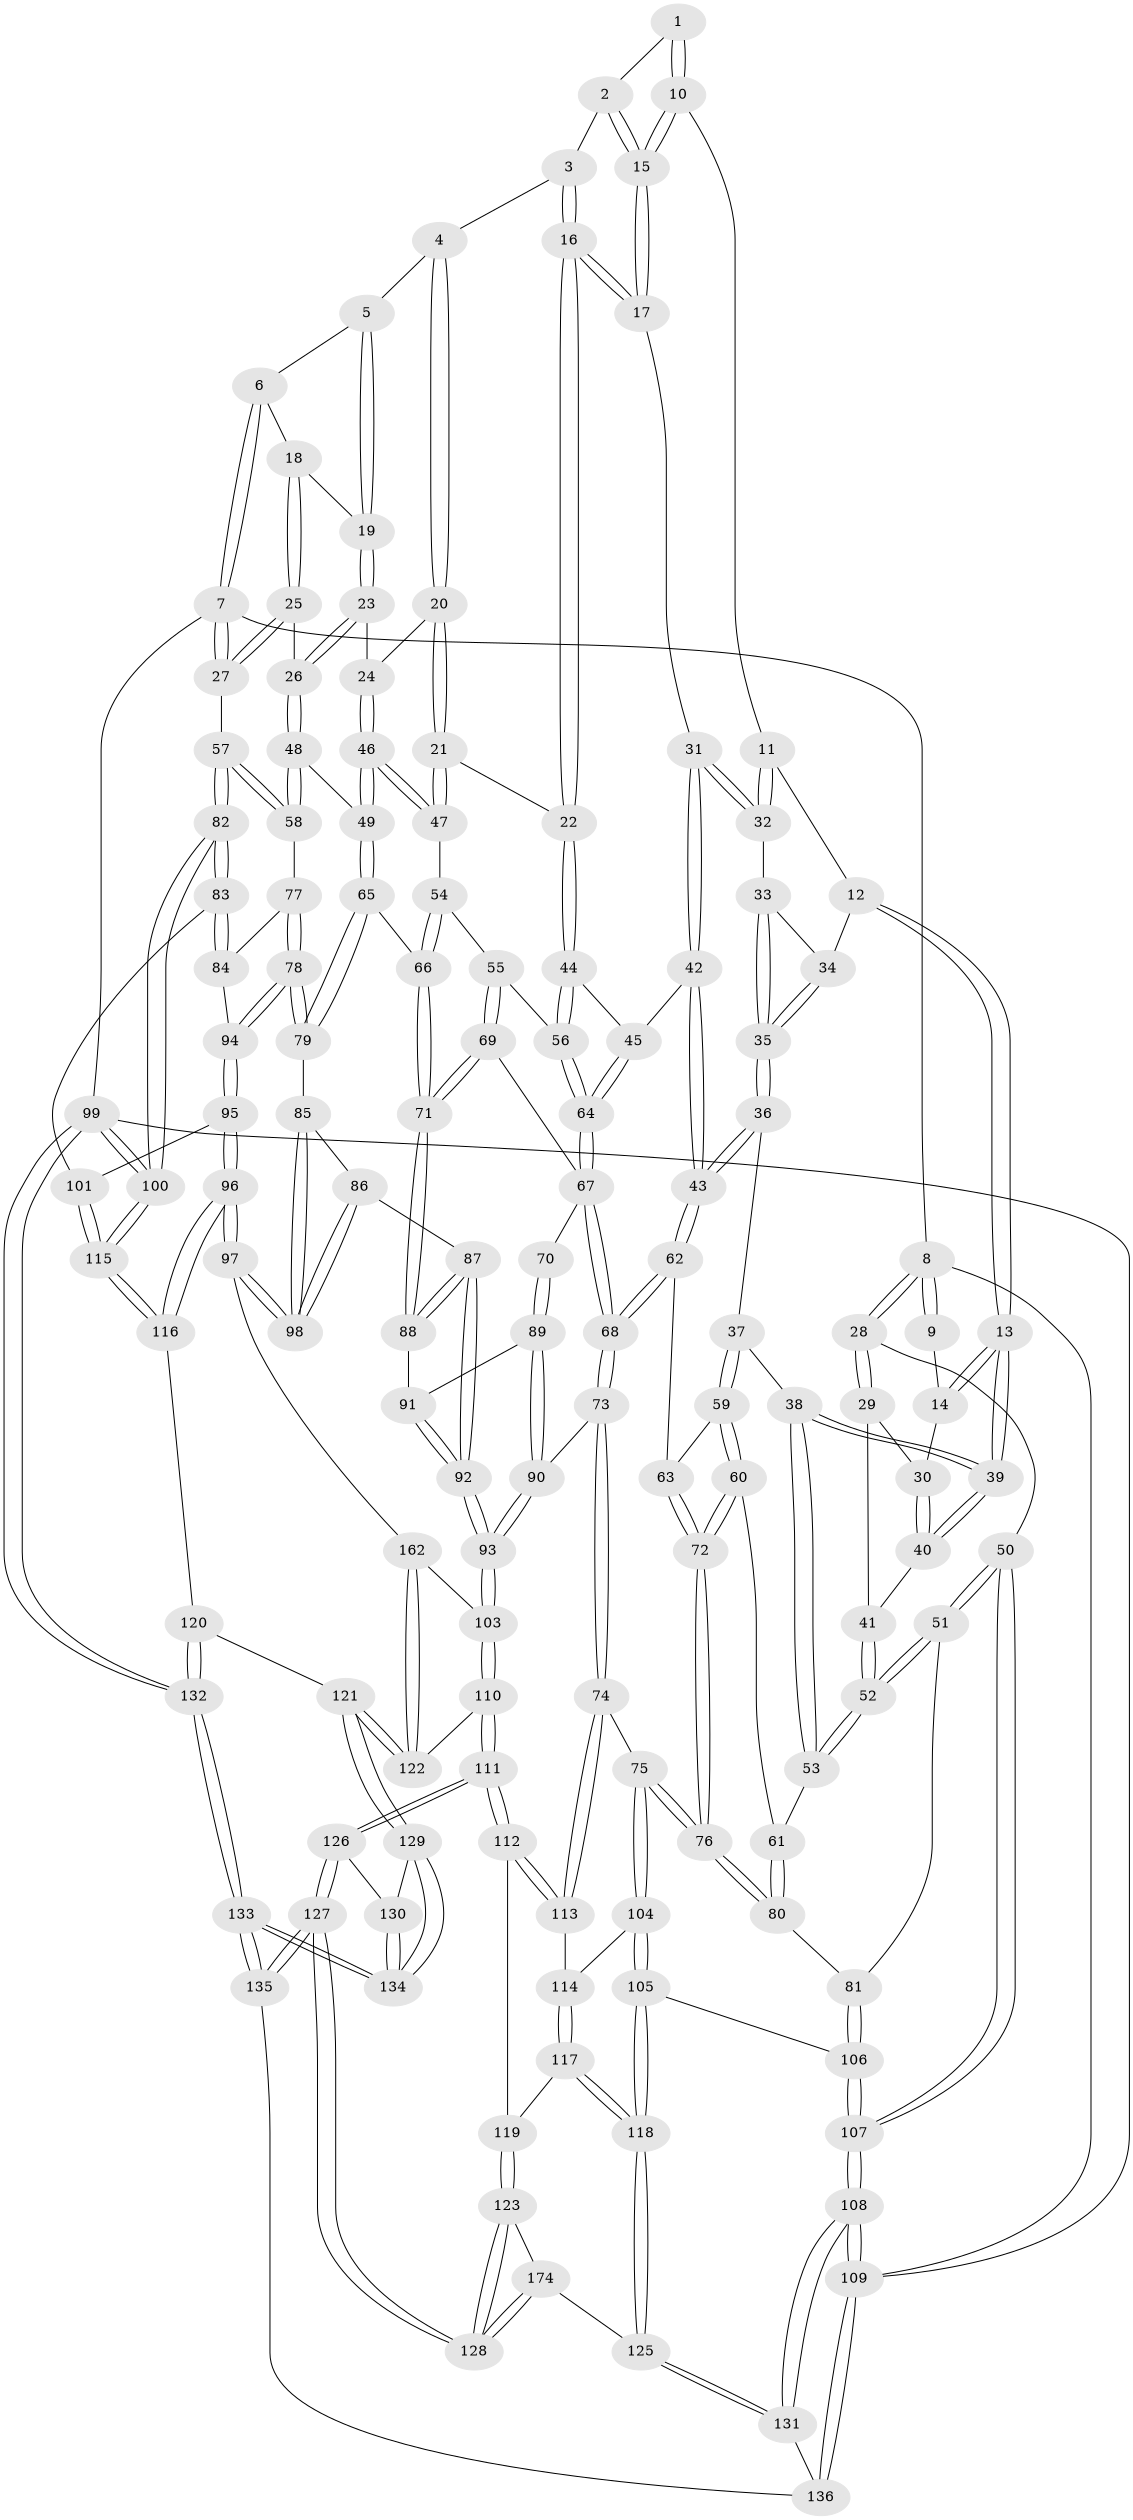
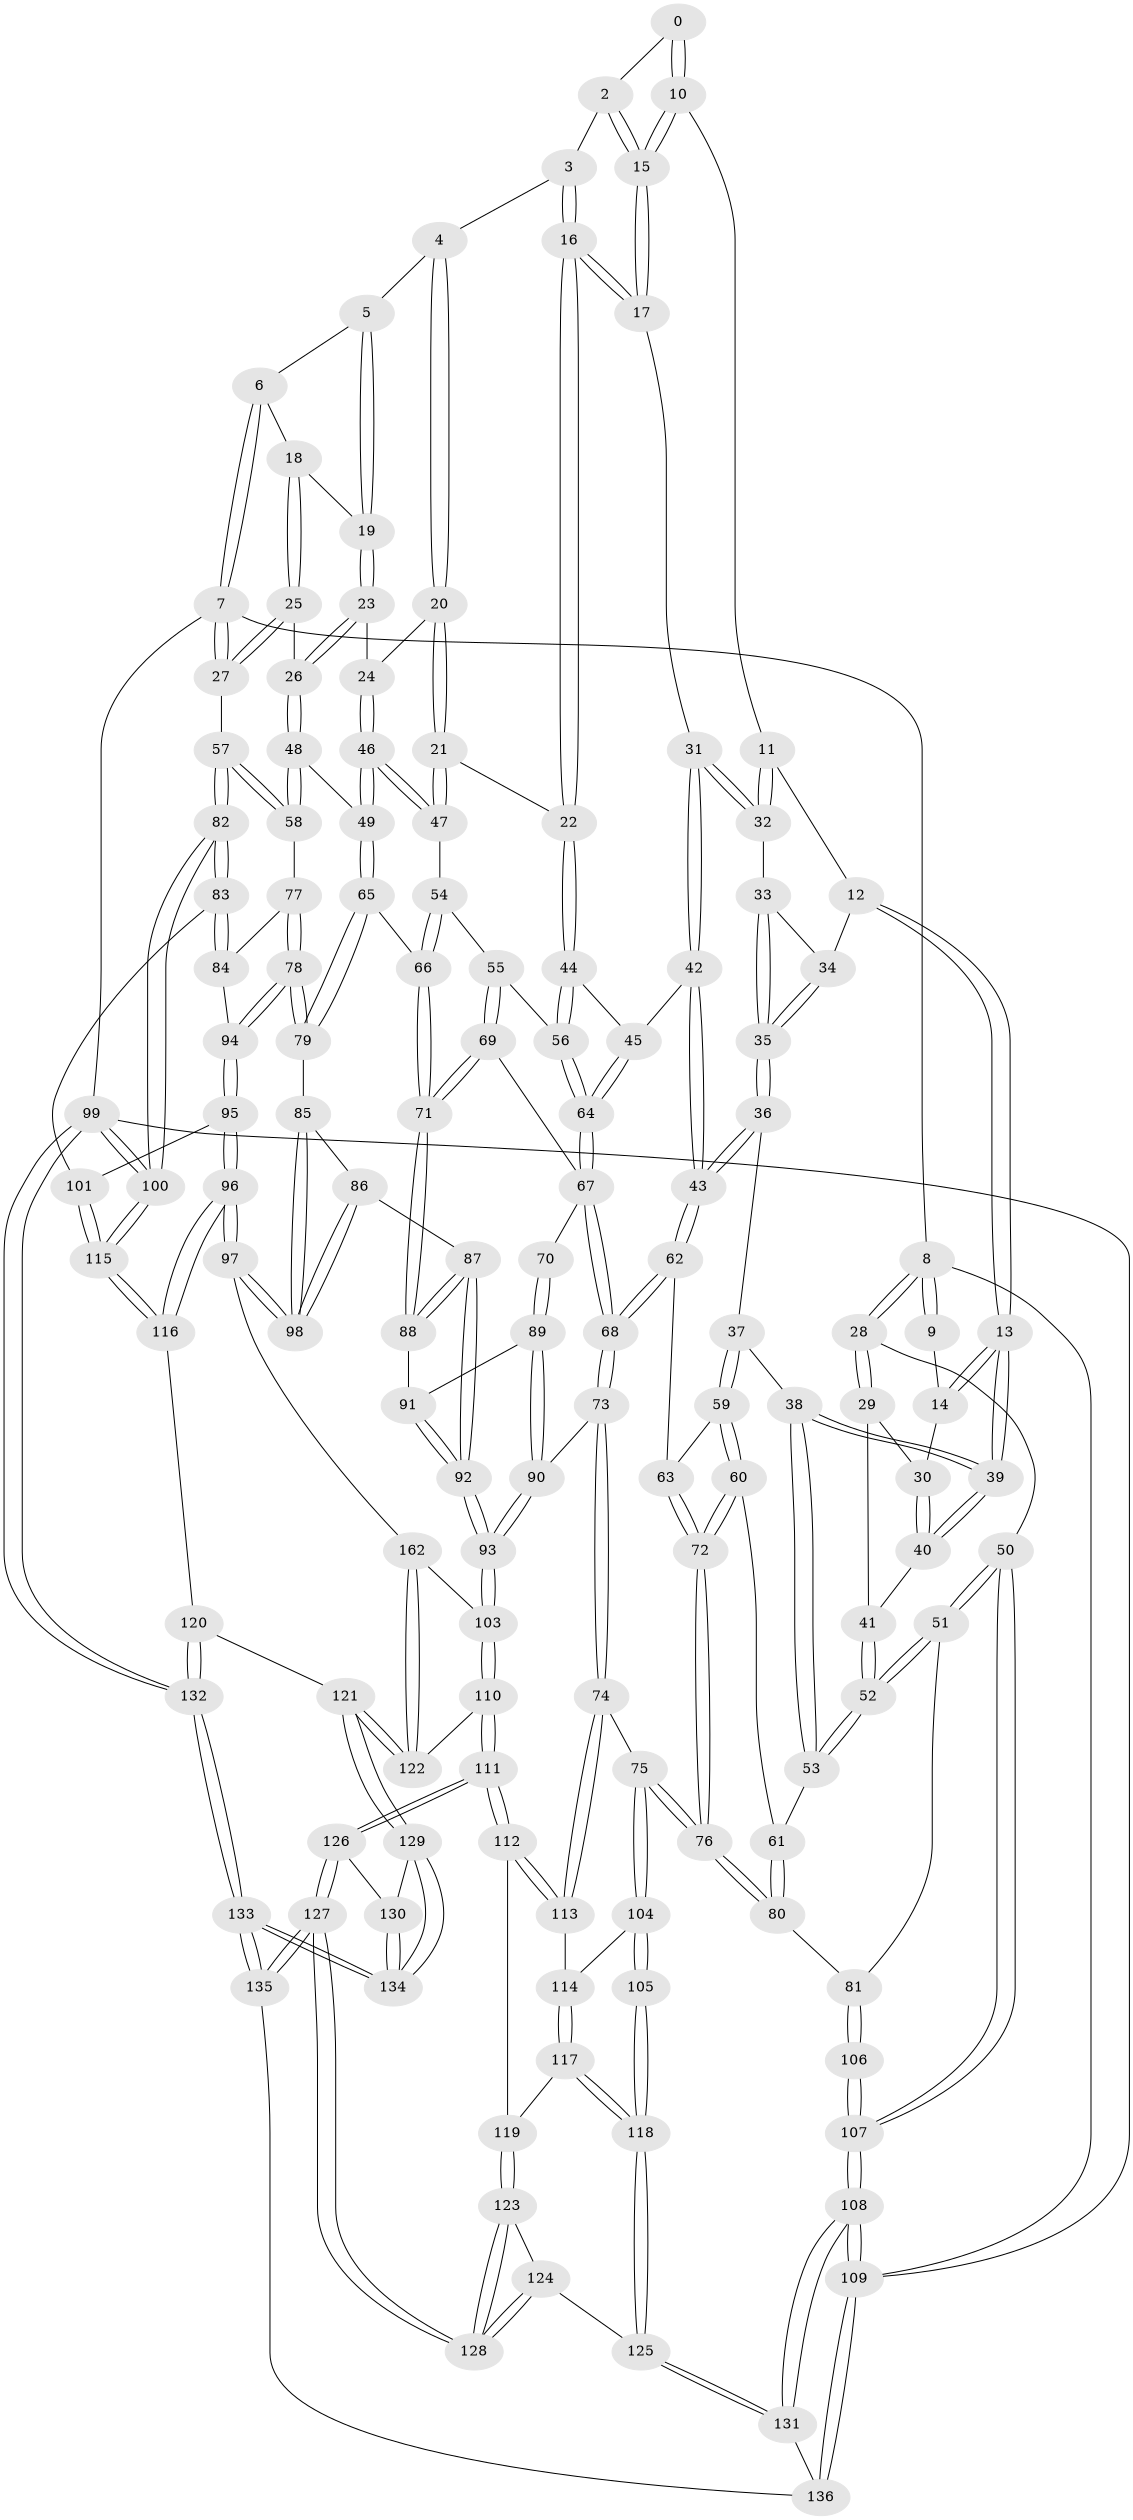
node "1": label "1" -> "0"
edge "105" -- "106": removed
node "174": label "174" -> "124"
